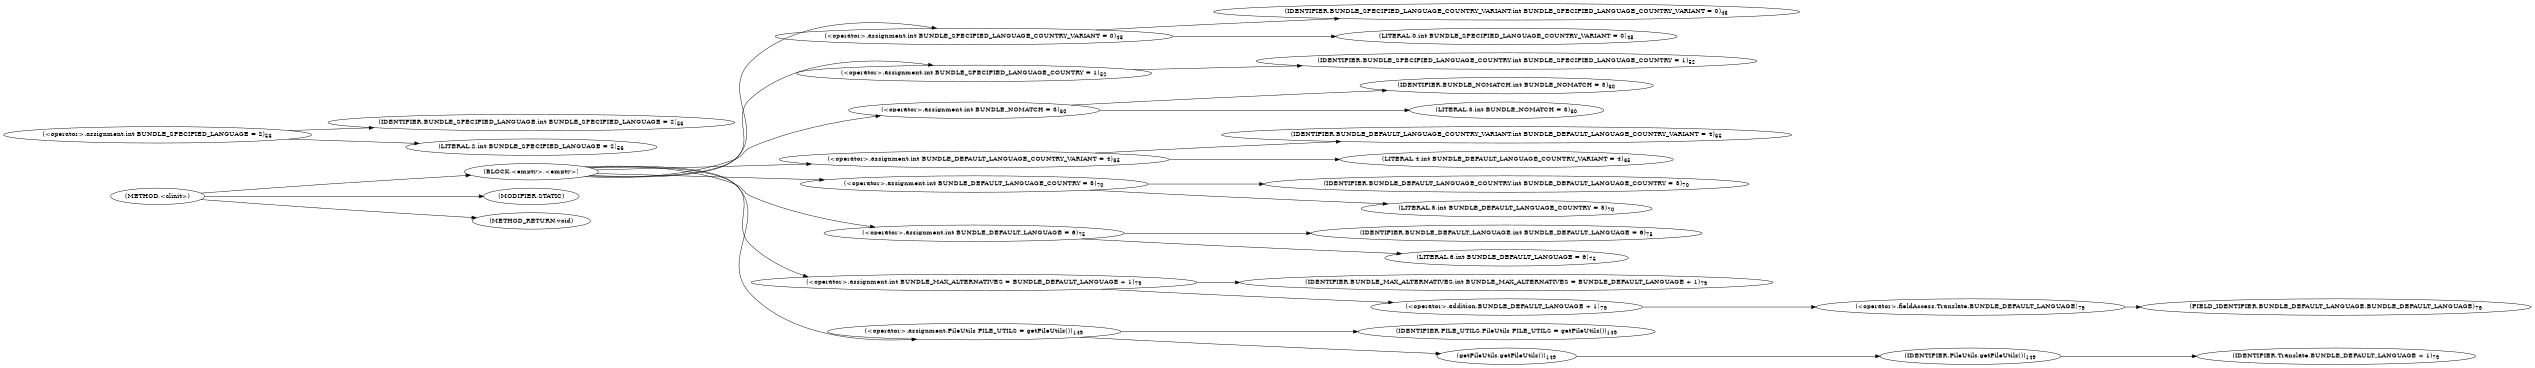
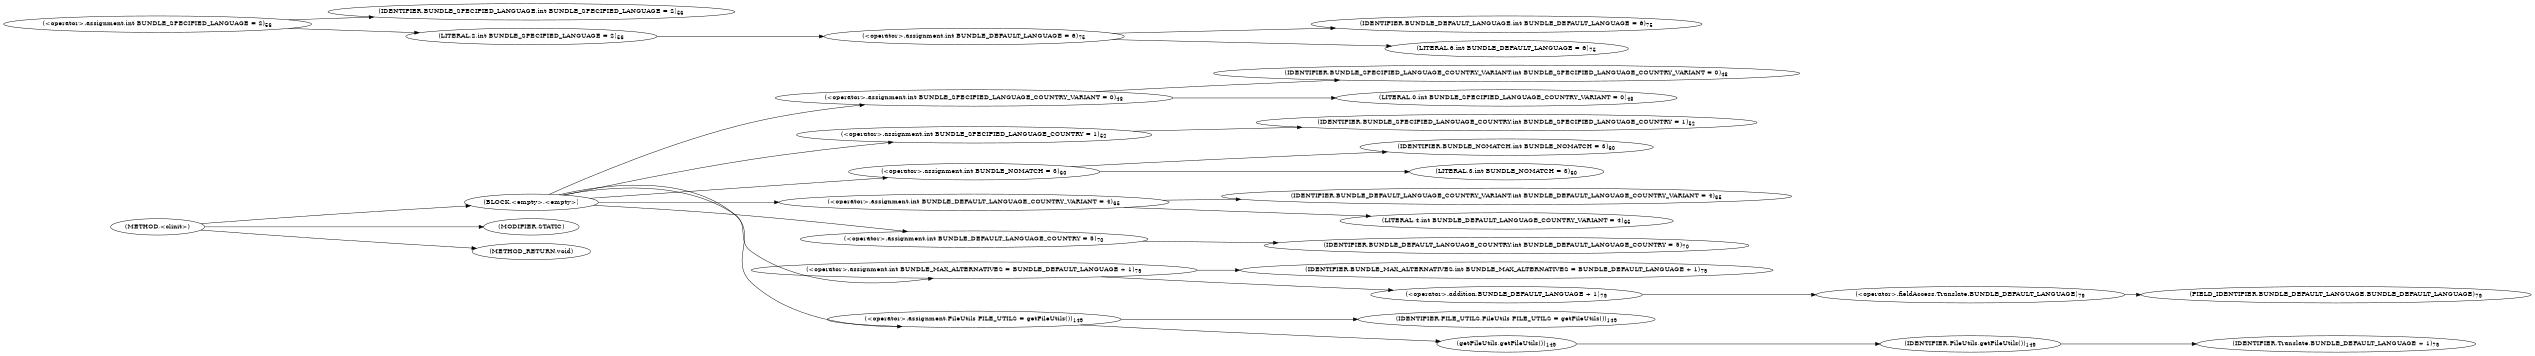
edge "(BLOCK,<empty>,<empty>)" -> "(<operator>.assignment,int BUNDLE_DEFAULT_LANGUAGE = 6)": now "(LITERAL,2,int BUNDLE_SPECIFIED_LANGUAGE = 2)" -> "(<operator>.assignment,int BUNDLE_DEFAULT_LANGUAGE = 6)"
node "(LITERAL,5,int BUNDLE_DEFAULT_LANGUAGE_COUNTRY = 5)": removed
